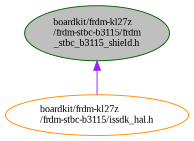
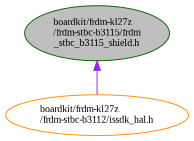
node "boardkit/frdm-kl27z /frdm-stbc-b3115/issdk_hal.h": label "boardkit/frdm-kl27z /frdm-stbc-b3115/issdk_hal.h" -> "boardkit/frdm-kl27z /frdm-stbc-b3112/issdk_hal.h"
